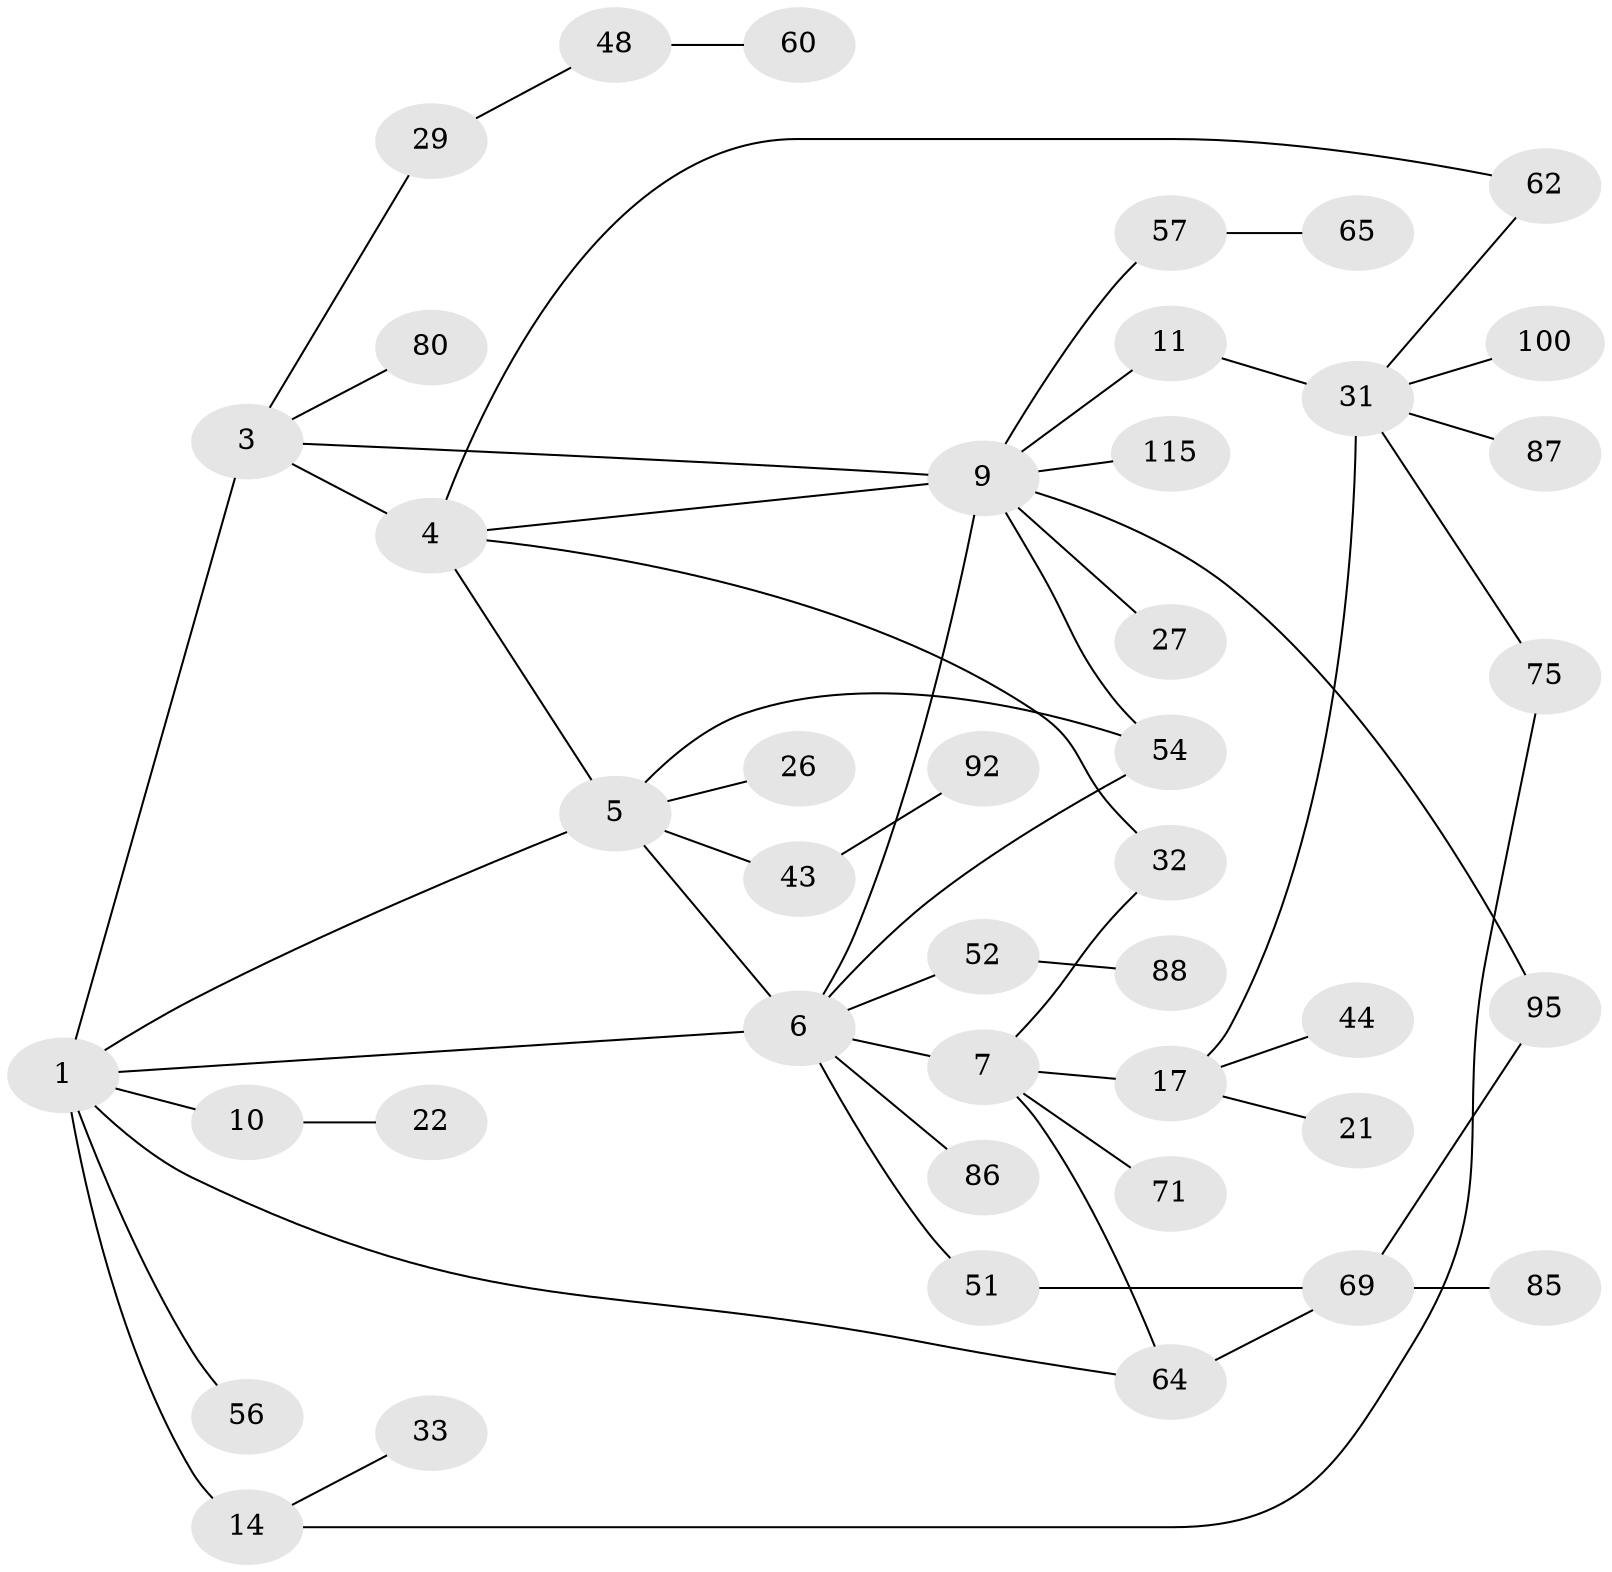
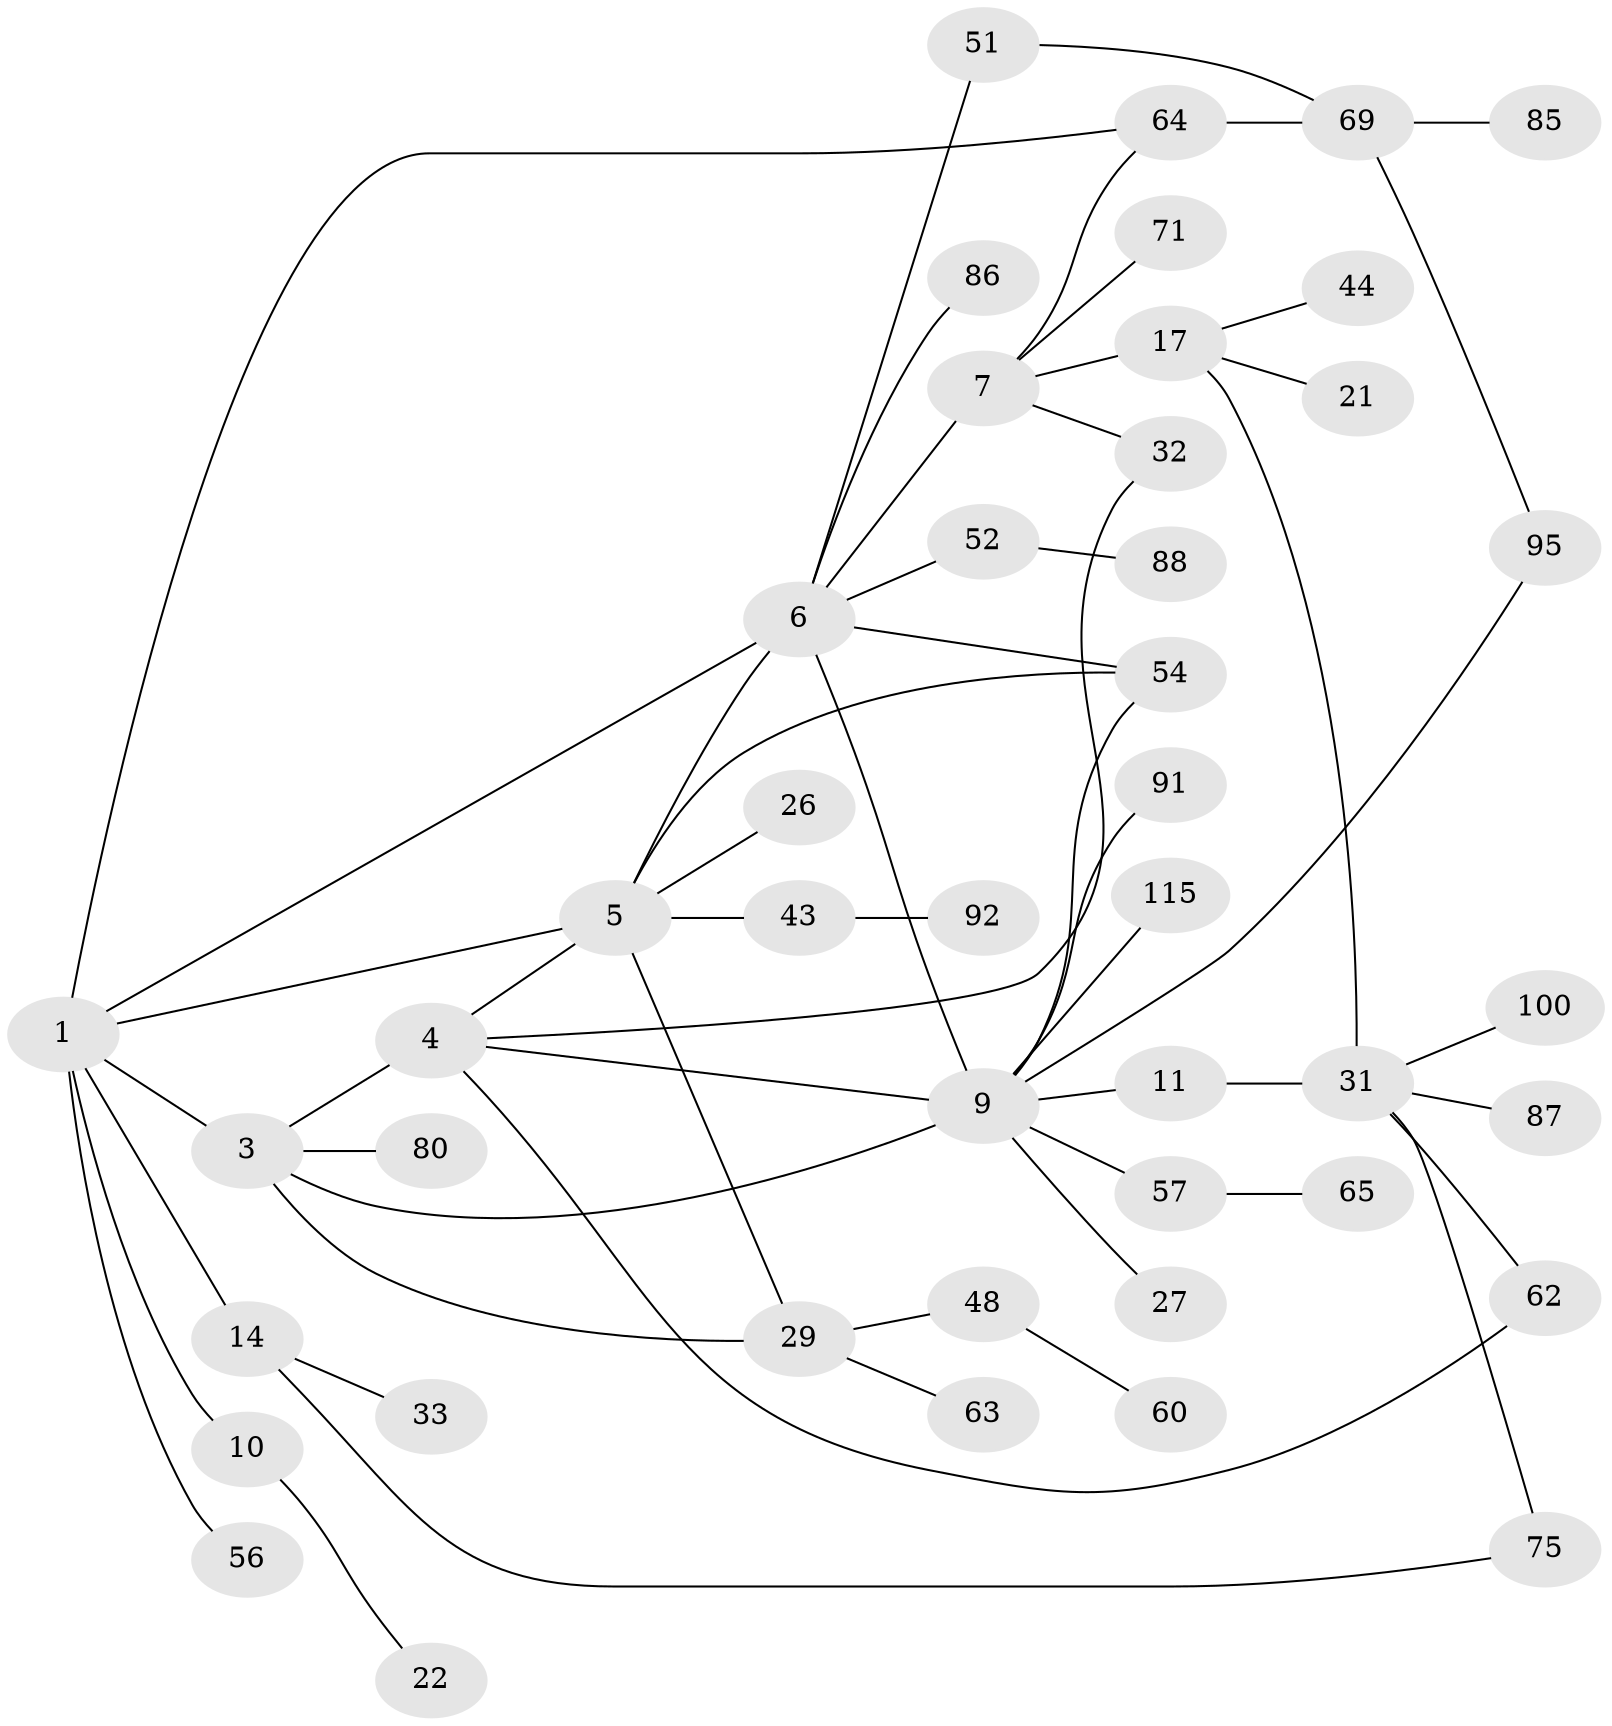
node "91": added
edge "5" -- "29": added
node "63": added
